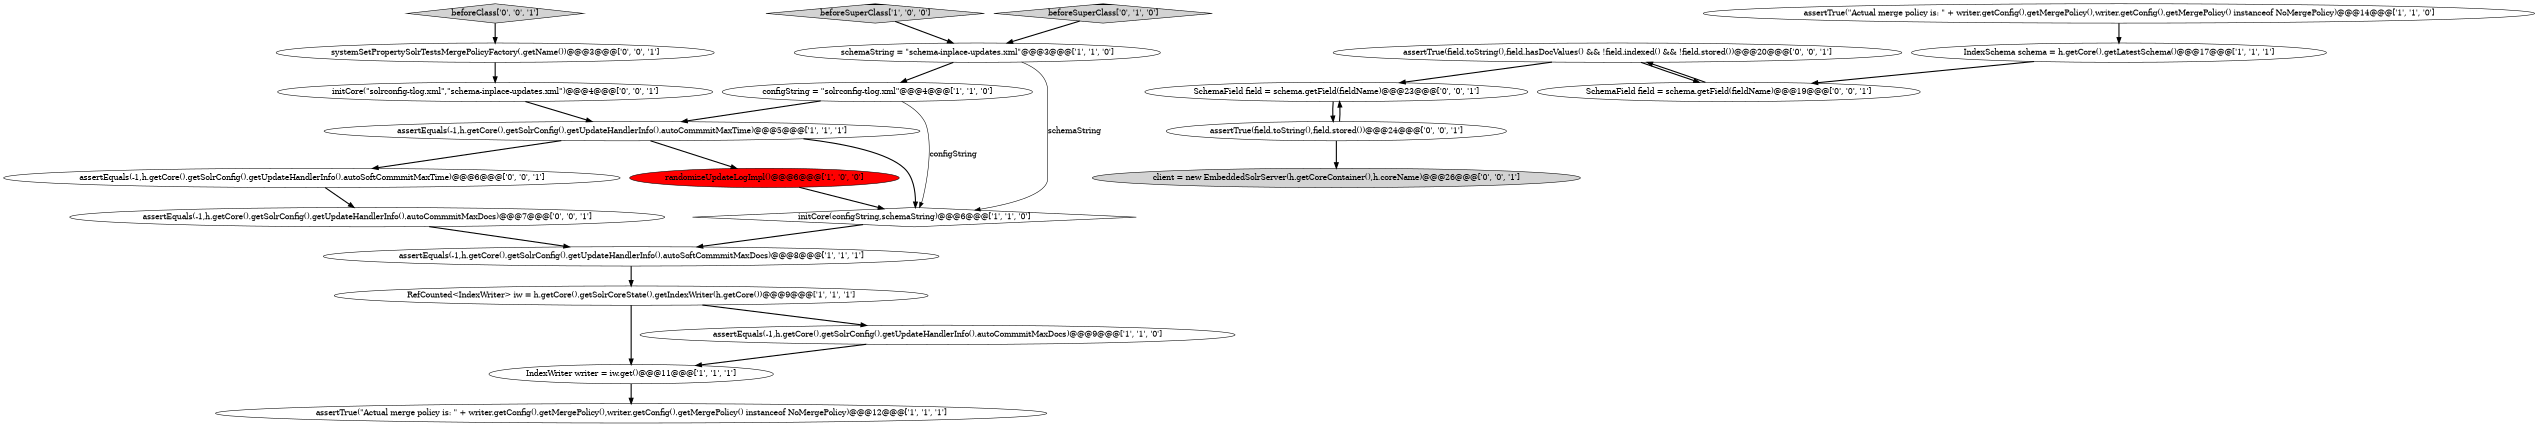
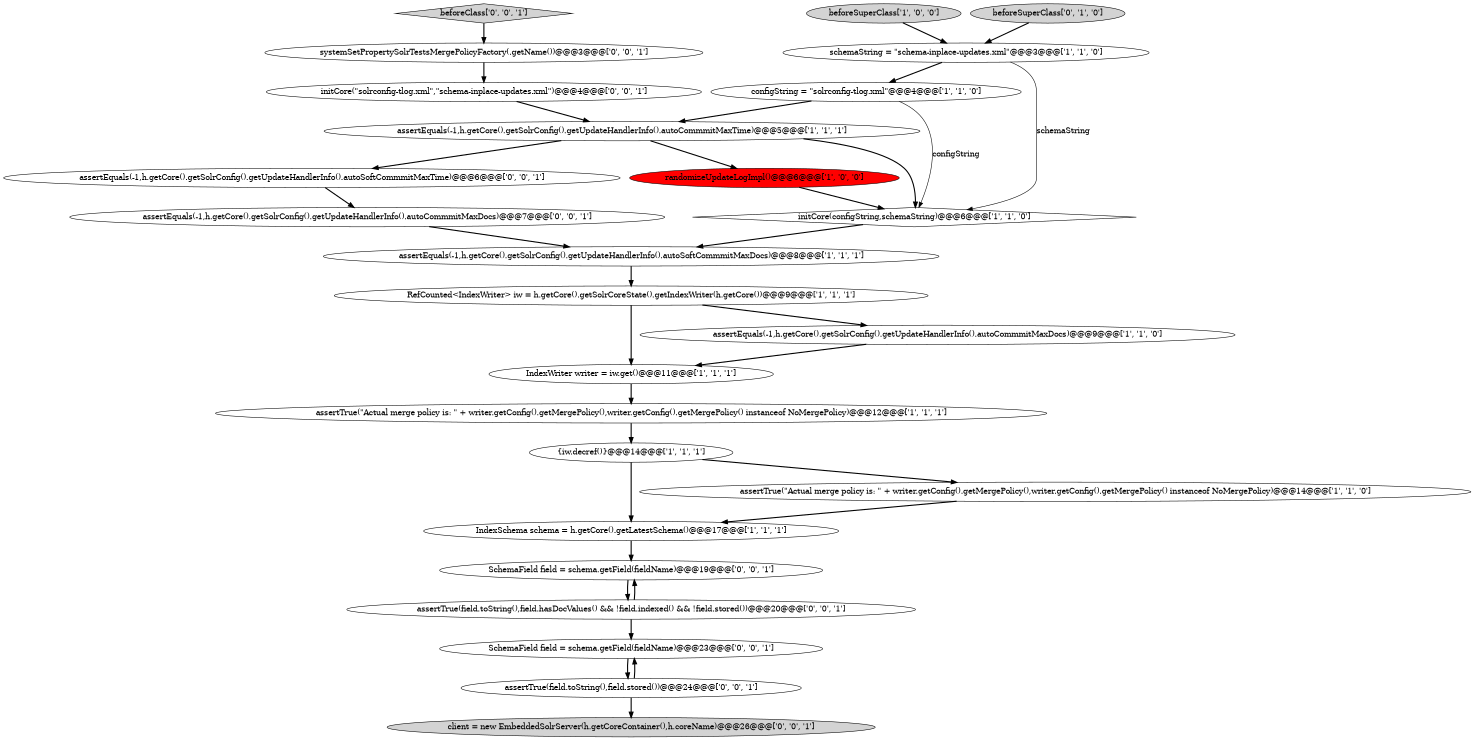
node "beforeSuperClass['1', '0', '0']": shape diamond -> ellipse
node "beforeSuperClass['0', '1', '0']": shape diamond -> ellipse
node "{iw.decref()}@@@14@@@['1', '1', '1']": added
